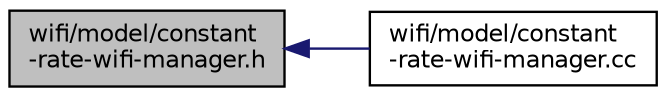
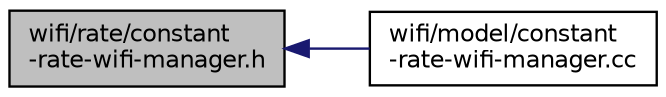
node "wifi/model/constant -rate-wifi-manager.h": label "wifi/model/constant -rate-wifi-manager.h" -> "wifi/rate/constant -rate-wifi-manager.h"
